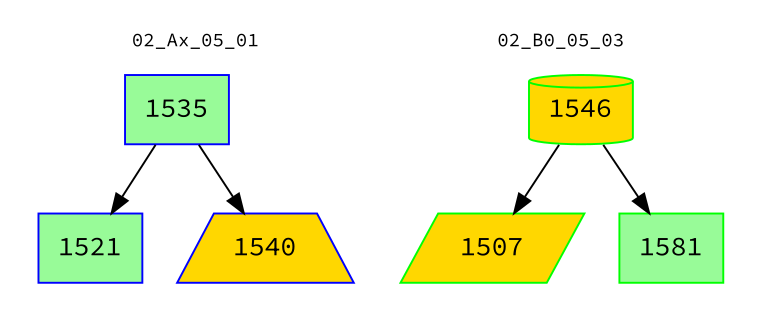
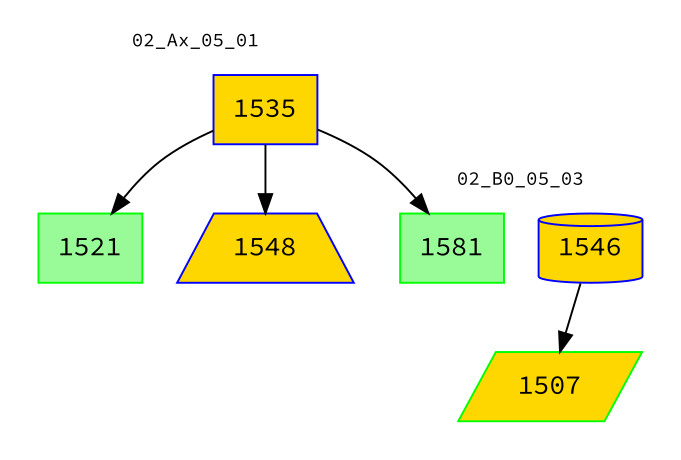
node "1535": fillcolor palegreen -> gold
node "1546": color green -> blue
edge "1546" -> "1581": now "1535" -> "1581"
node "1521": color blue -> green
node "1540": label "1540" -> "1548"
